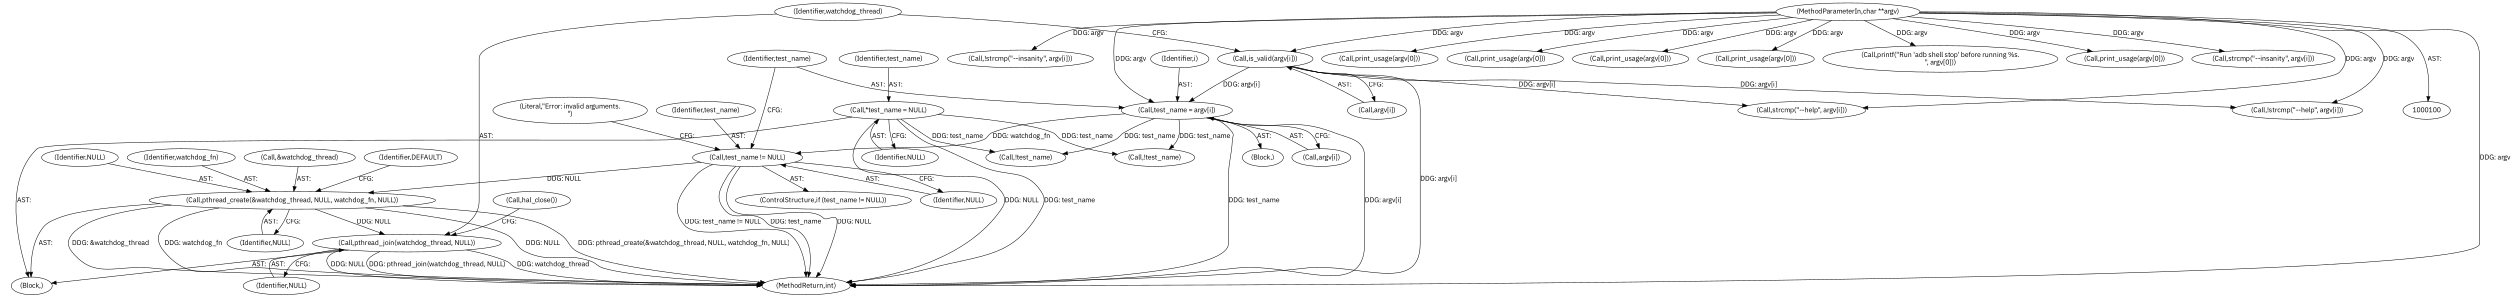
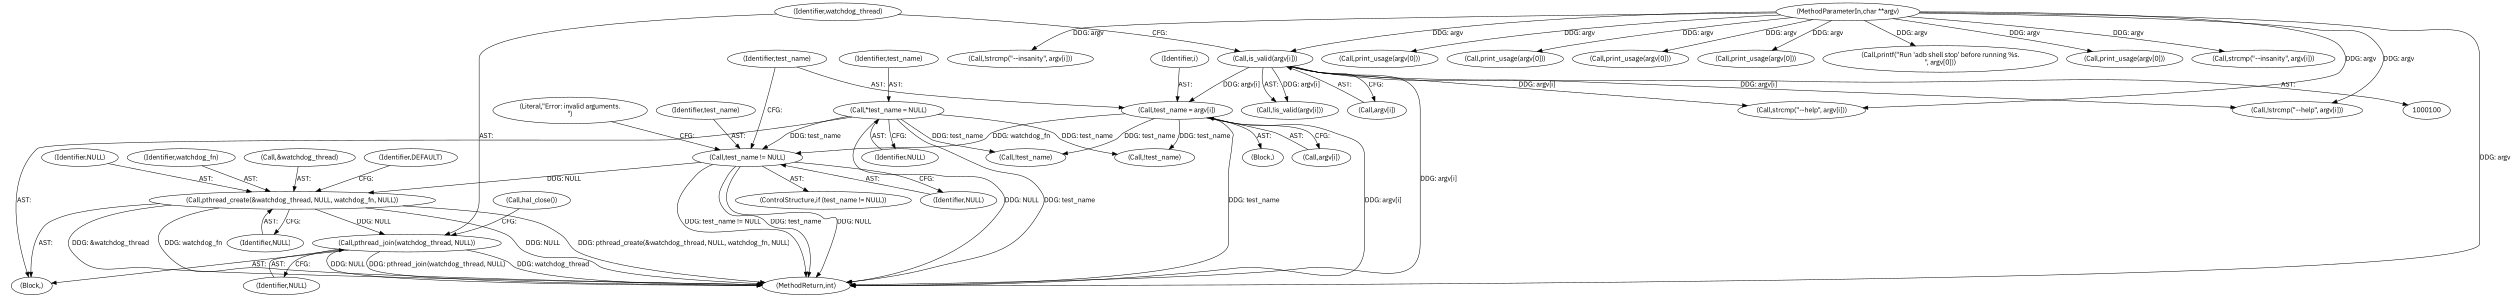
edge "(MethodParameterIn,char **argv)" -> "(Call,test_name = argv[i])": removed, label "DDG: argv"
edge "(MethodParameterIn,char **argv)" -> "1000100": now "(Call,is_valid(argv[i]))" -> "1000100"
node "(Call,!is_valid(argv[i]))": added
edge "(Call,*test_name = NULL)" -> "(Call,test_name != NULL)": added, label "DDG: test_name"
